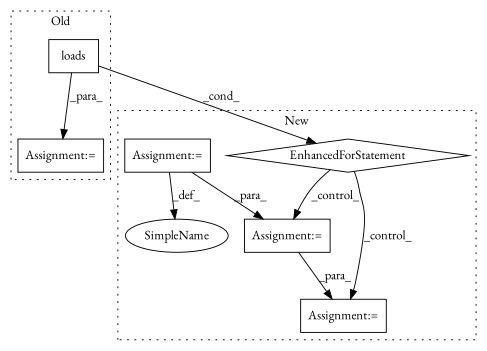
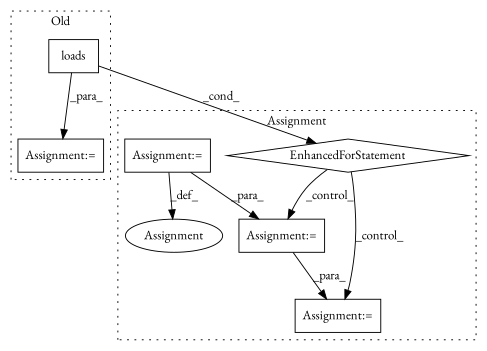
cluster "New": label "New" -> "Assignment"
node "SimpleName": label "SimpleName" -> "Assignment"
